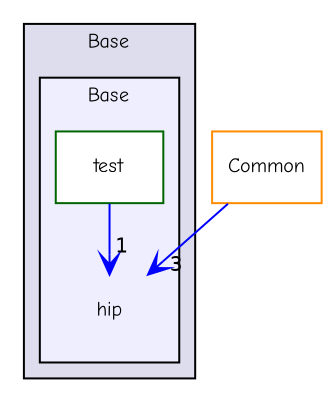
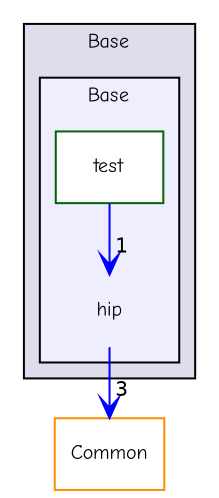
edge "Common" -> "hip": reversed
